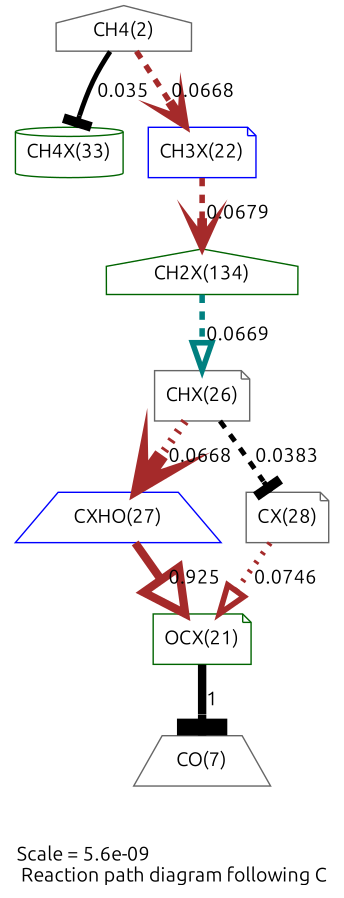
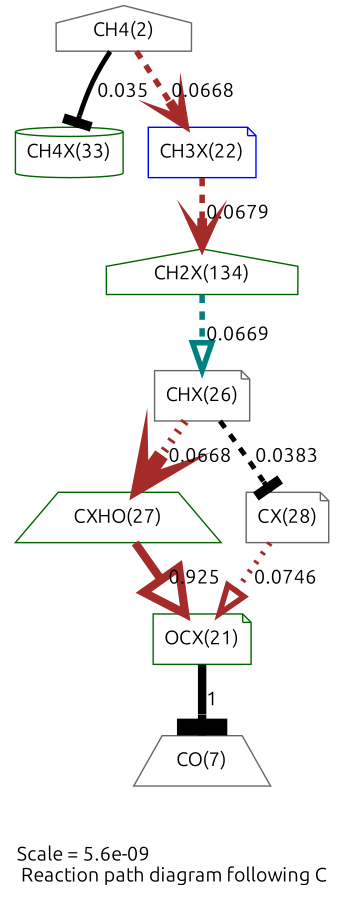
node "CXHO(27)": color blue -> darkgreen
